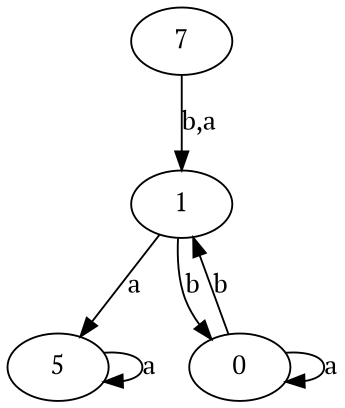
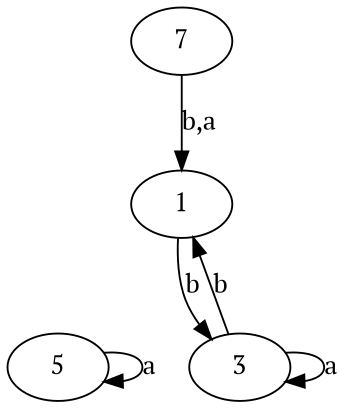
edge "1" -> "5": removed, label "a"
node "0": label "0" -> "3"
